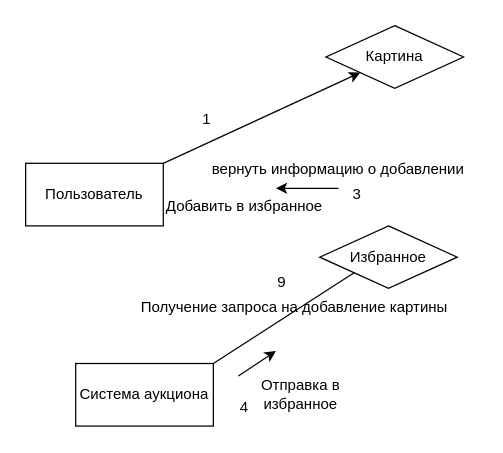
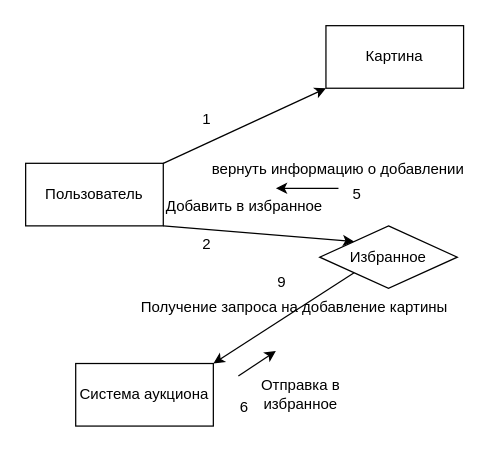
node "Картина": shape diamond -> rectangle
node "3": label "3" -> "5"
edge "Пользователь" -> "Избранное": added
node "2": added
edge "Избранное" -- "Система аукциона": arrowhead none -> classic
node "4": label "4" -> "6"
